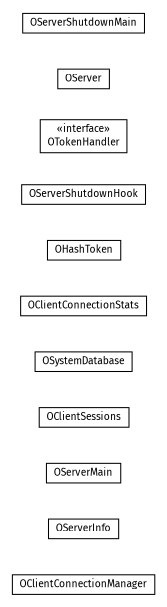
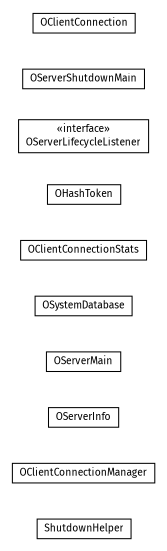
node "OClientConnection": added
node "OServer": removed
node "OTokenHandler": removed
node "OServerLifecycleListener": added
node "OServerShutdownHook": removed
node "OClientSessions": removed
node "ShutdownHelper": added
